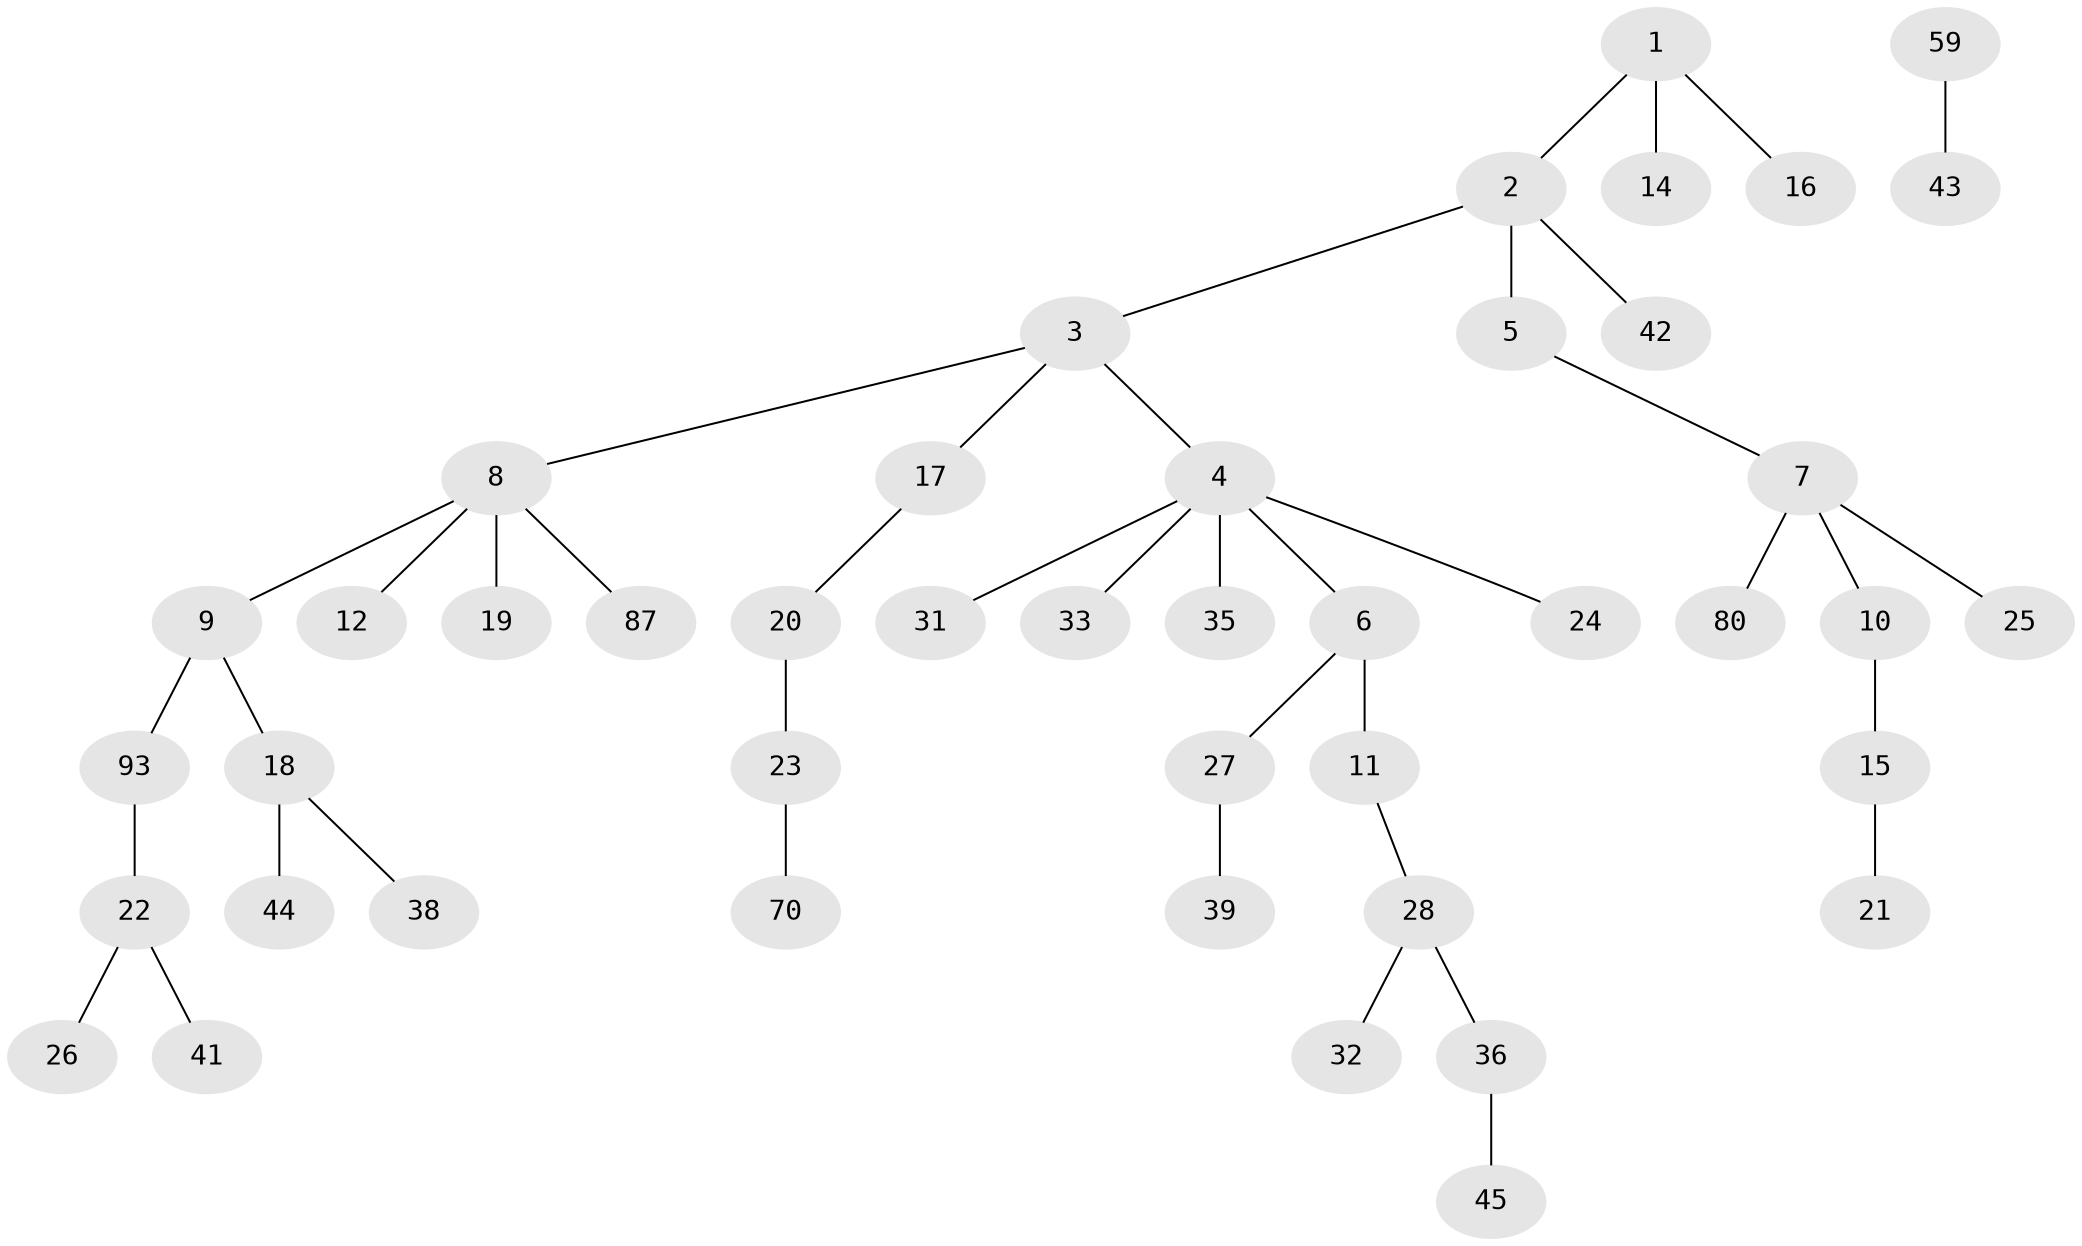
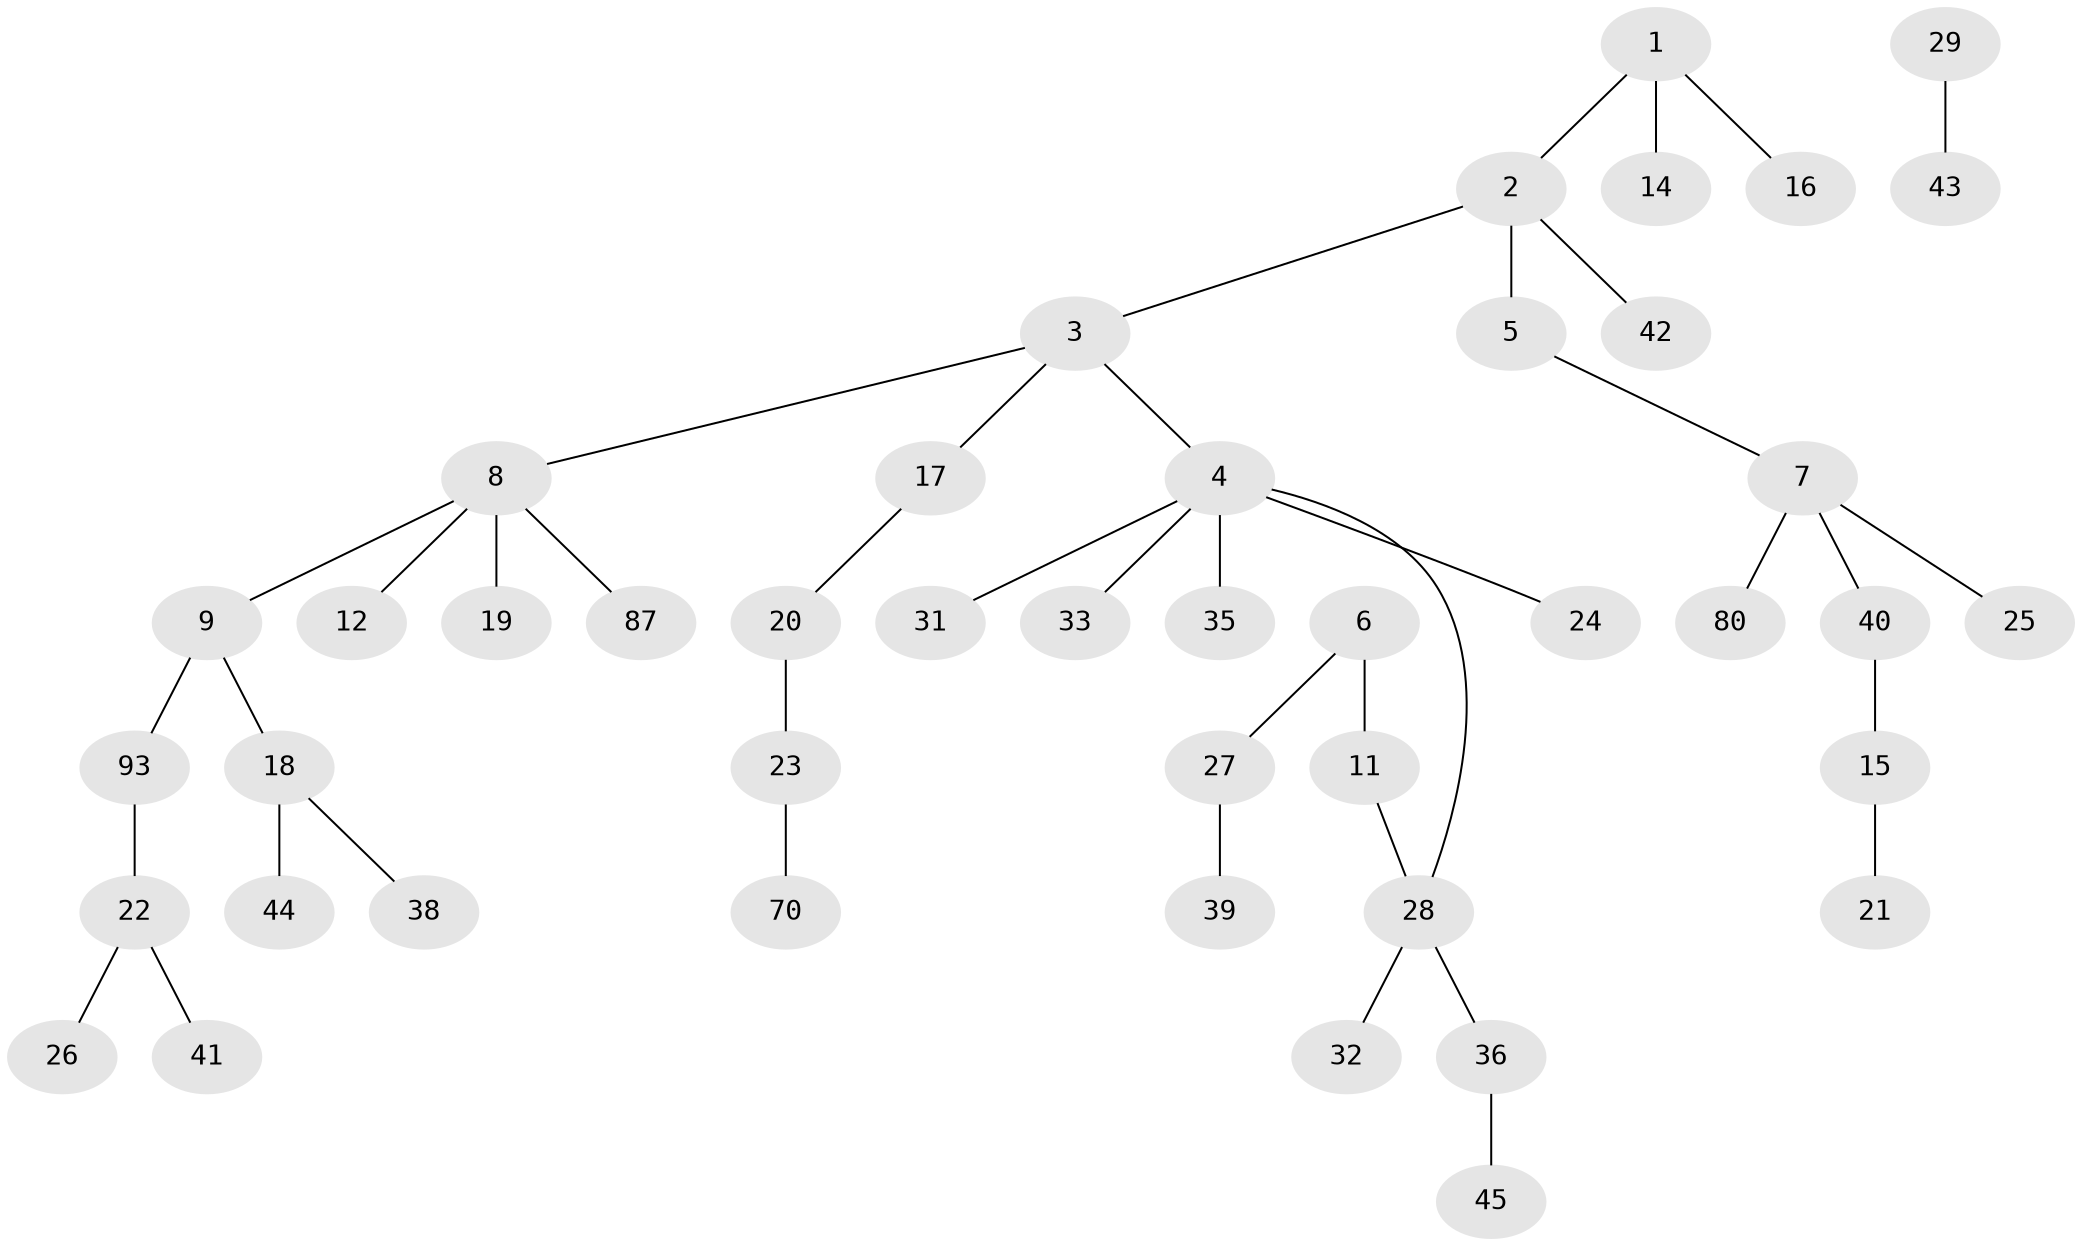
node "59": label "59" -> "29"
edge "4" -- "6": now "4" -- "28"
node "10": label "10" -> "40"
